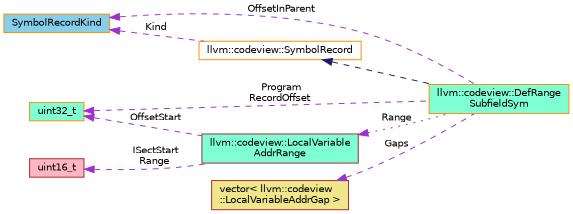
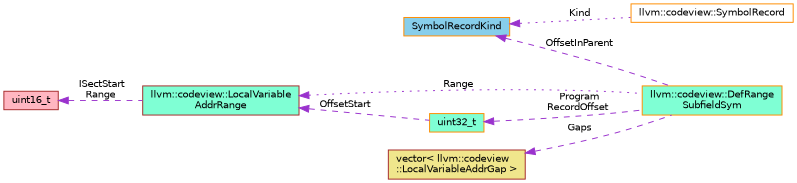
edge "llvm::codeview::SymbolRecord" -> "SymbolRecordKind": style dashed -> dotted
edge "llvm::codeview::DefRange SubfieldSym" -> "llvm::codeview::SymbolRecord": removed
edge "llvm::codeview::LocalVariable AddrRange" -> "uint32_t": reversed
